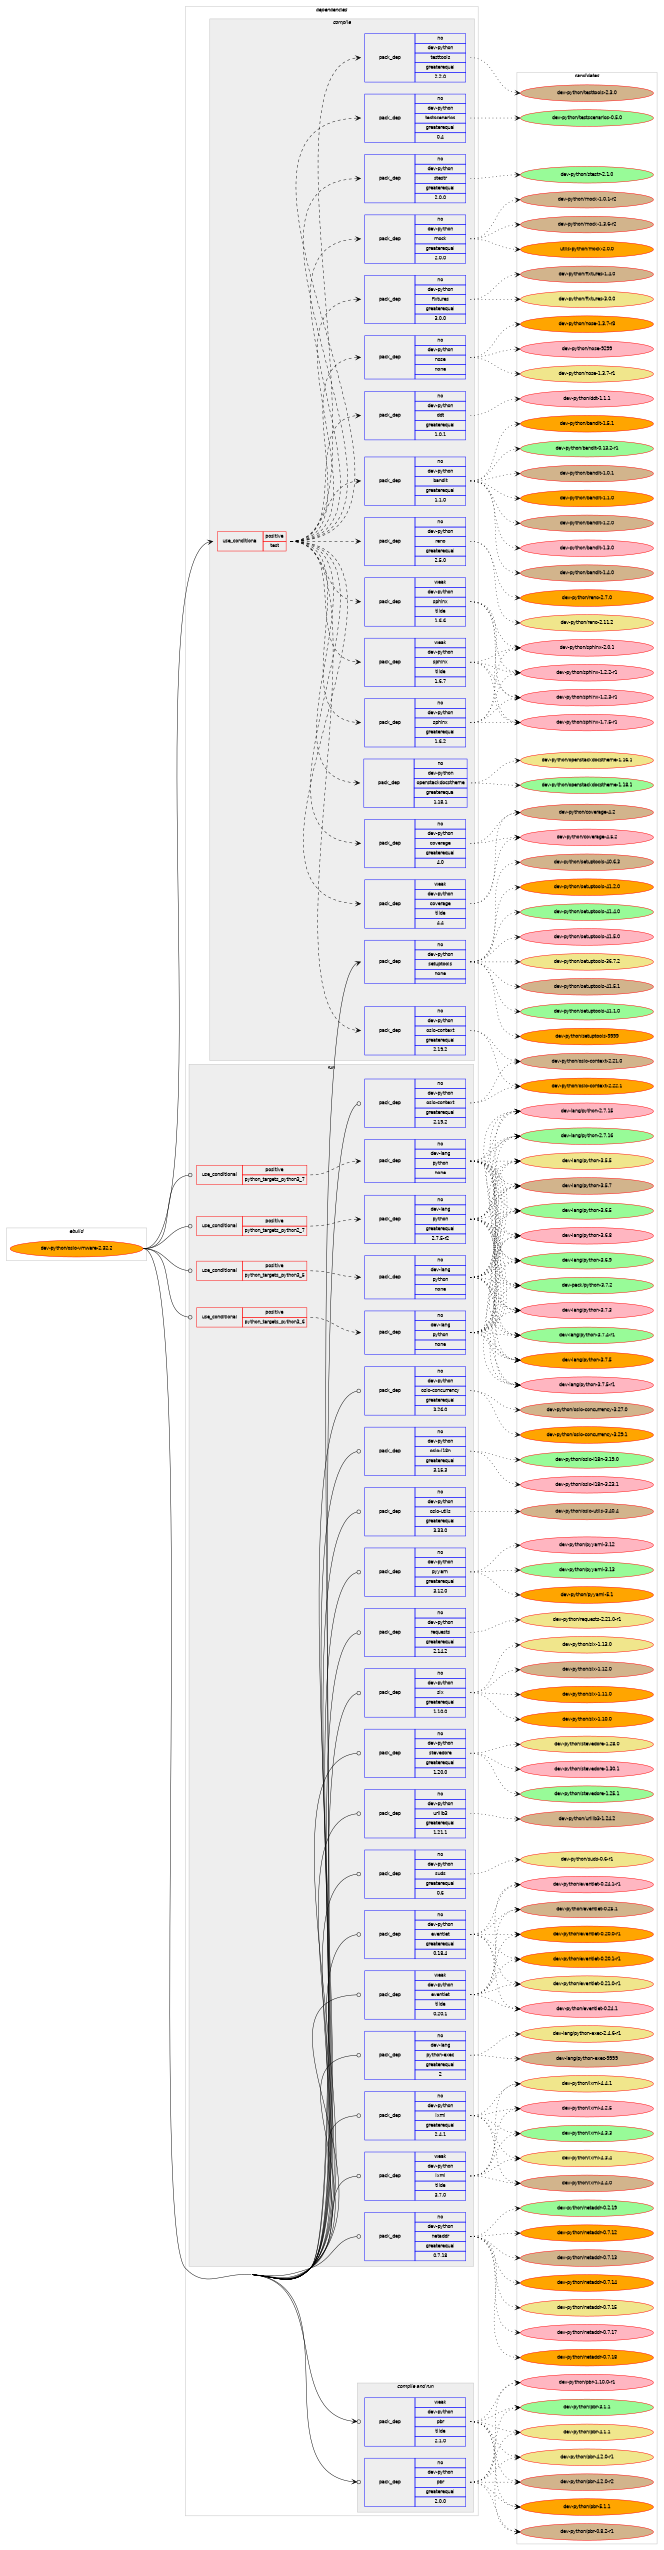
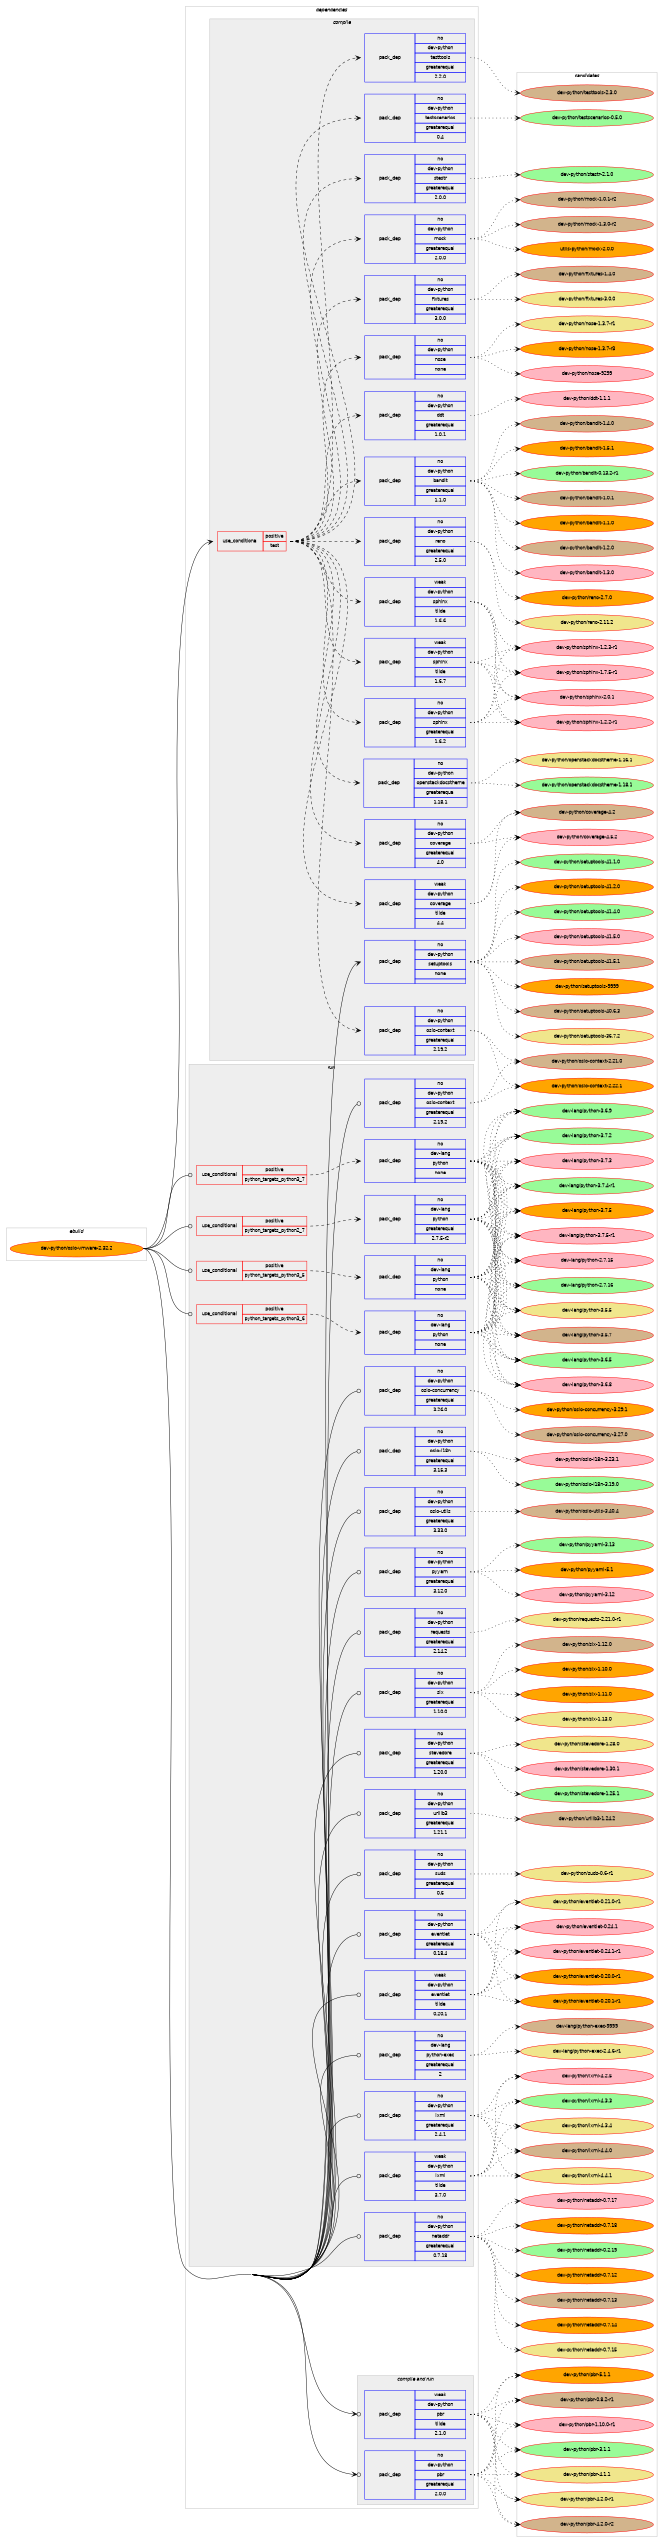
node "dev-python/mock-1.3.6-r2": label "dev-python/mock-1.3.6-r2" -> "dev-python/mock-1.3.0-r2"
node "dev-pack/python-3.7.2": label "dev-pack/python-3.7.2" -> "dev-lang/python-3.7.2"
node "dev-python/eventlet-0.25.1": removed
